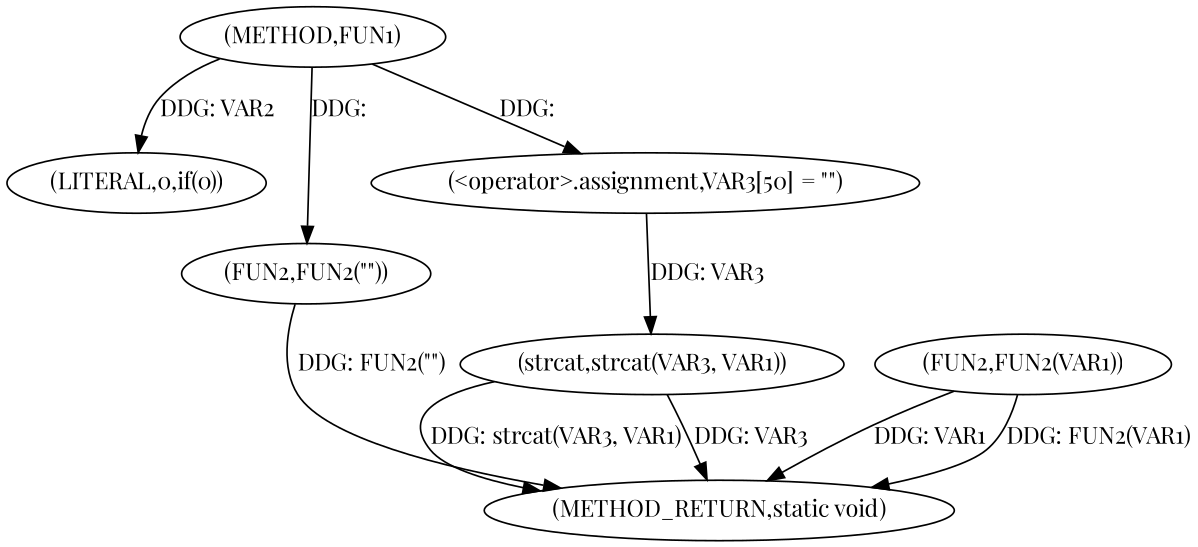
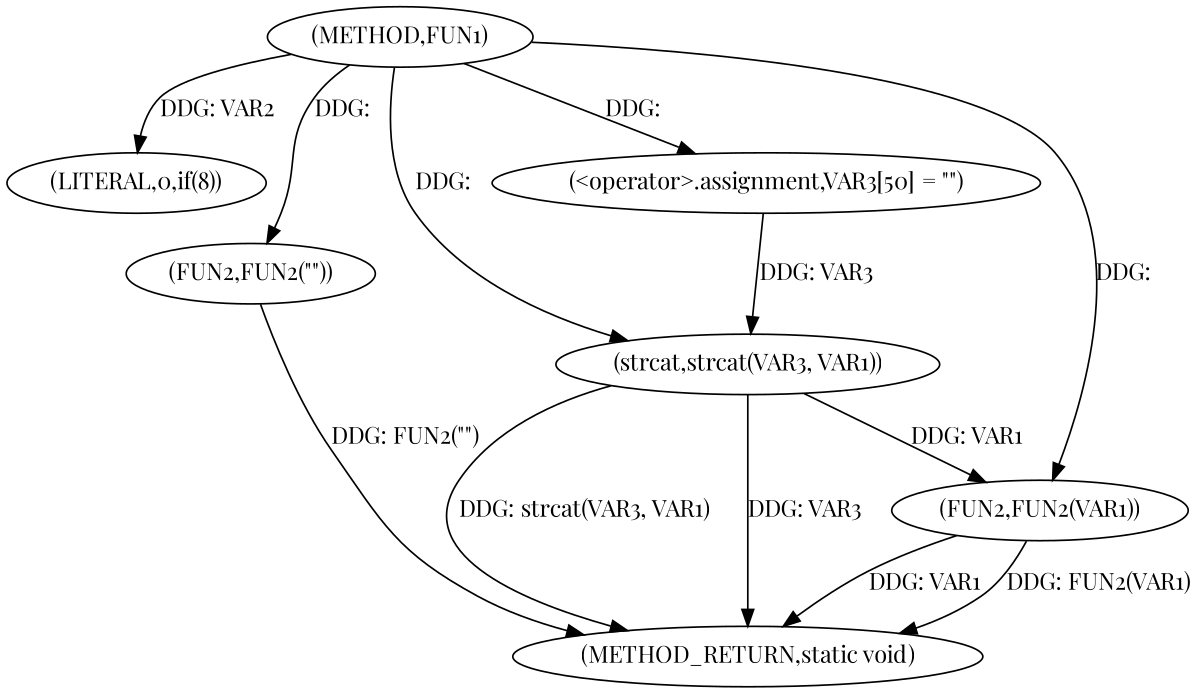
edge "(METHOD,FUN1)" -> "(FUN2,FUN2(VAR1))": added, label "DDG:"
node "(LITERAL,0,if(0))": label "(LITERAL,0,if(0))" -> "(LITERAL,0,if(8))"
edge "(METHOD,FUN1)" -> "(strcat,strcat(VAR3, VAR1))": added, label "DDG:"
edge "(strcat,strcat(VAR3, VAR1))" -> "(FUN2,FUN2(VAR1))": added, label "DDG: VAR1"
